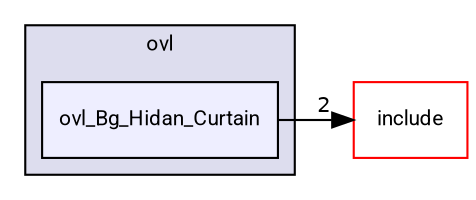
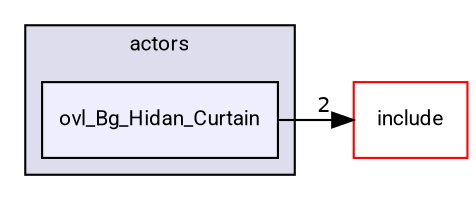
cluster "ovl": label "ovl" -> "actors"
